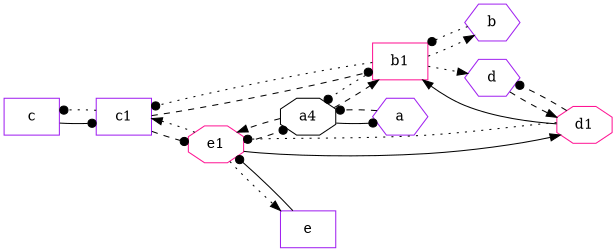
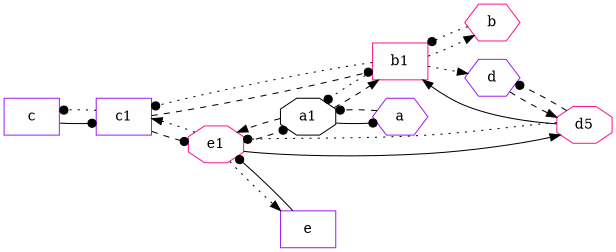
node "b": color purple -> deeppink
node "a4": label "a4" -> "a1"
node "d1": label "d1" -> "d5"
